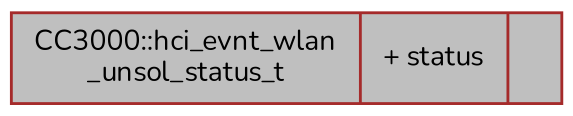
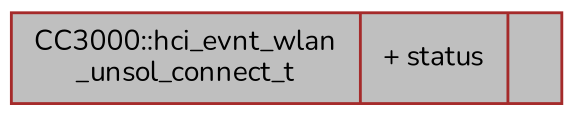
node "CC3000::hci_evnt_wlan": text "_unsol_status_t" -> "_unsol_connect_t"
